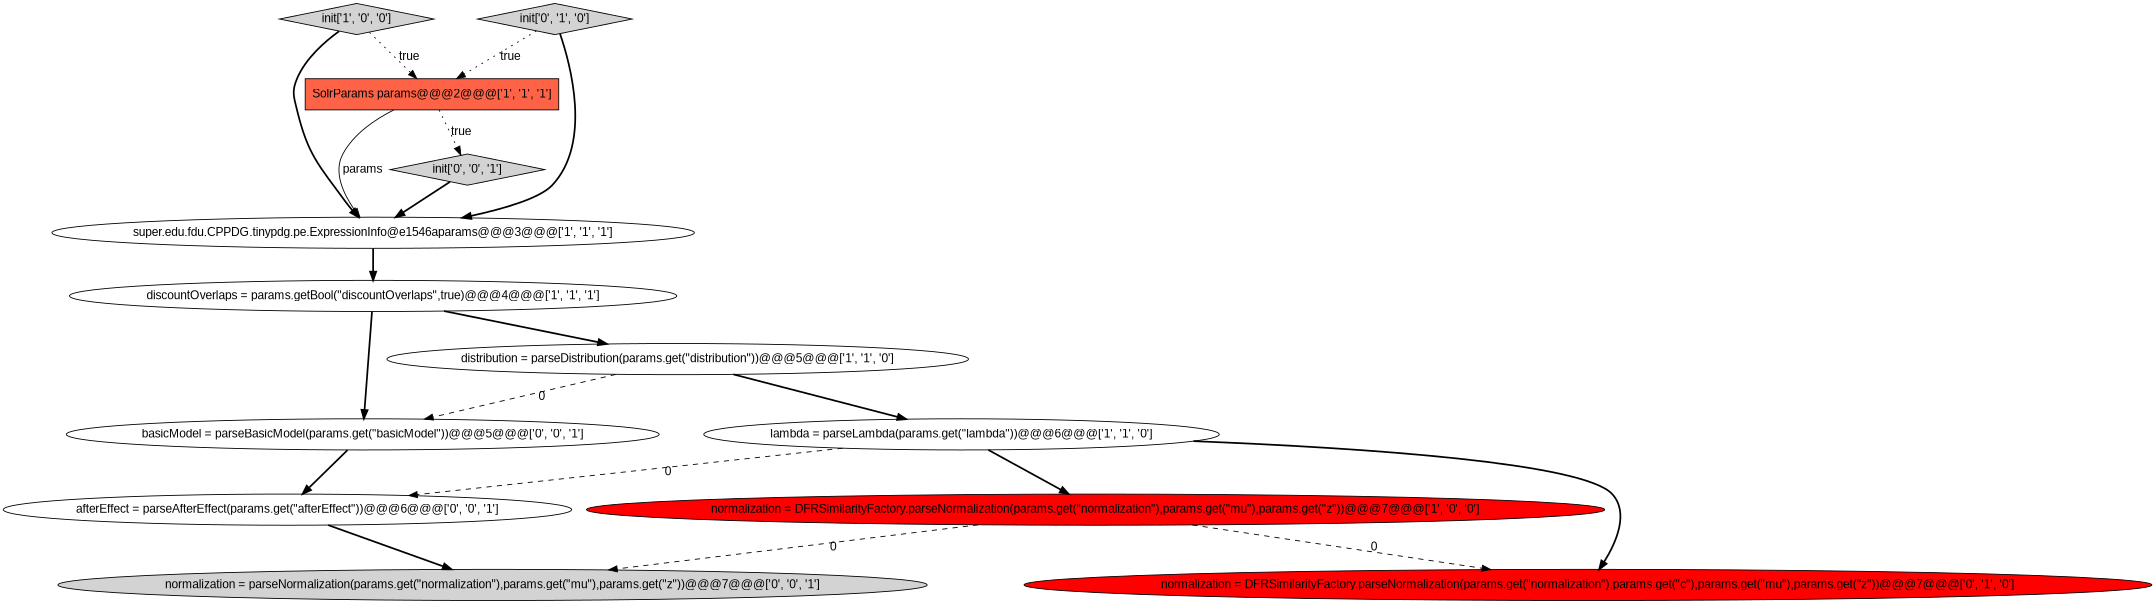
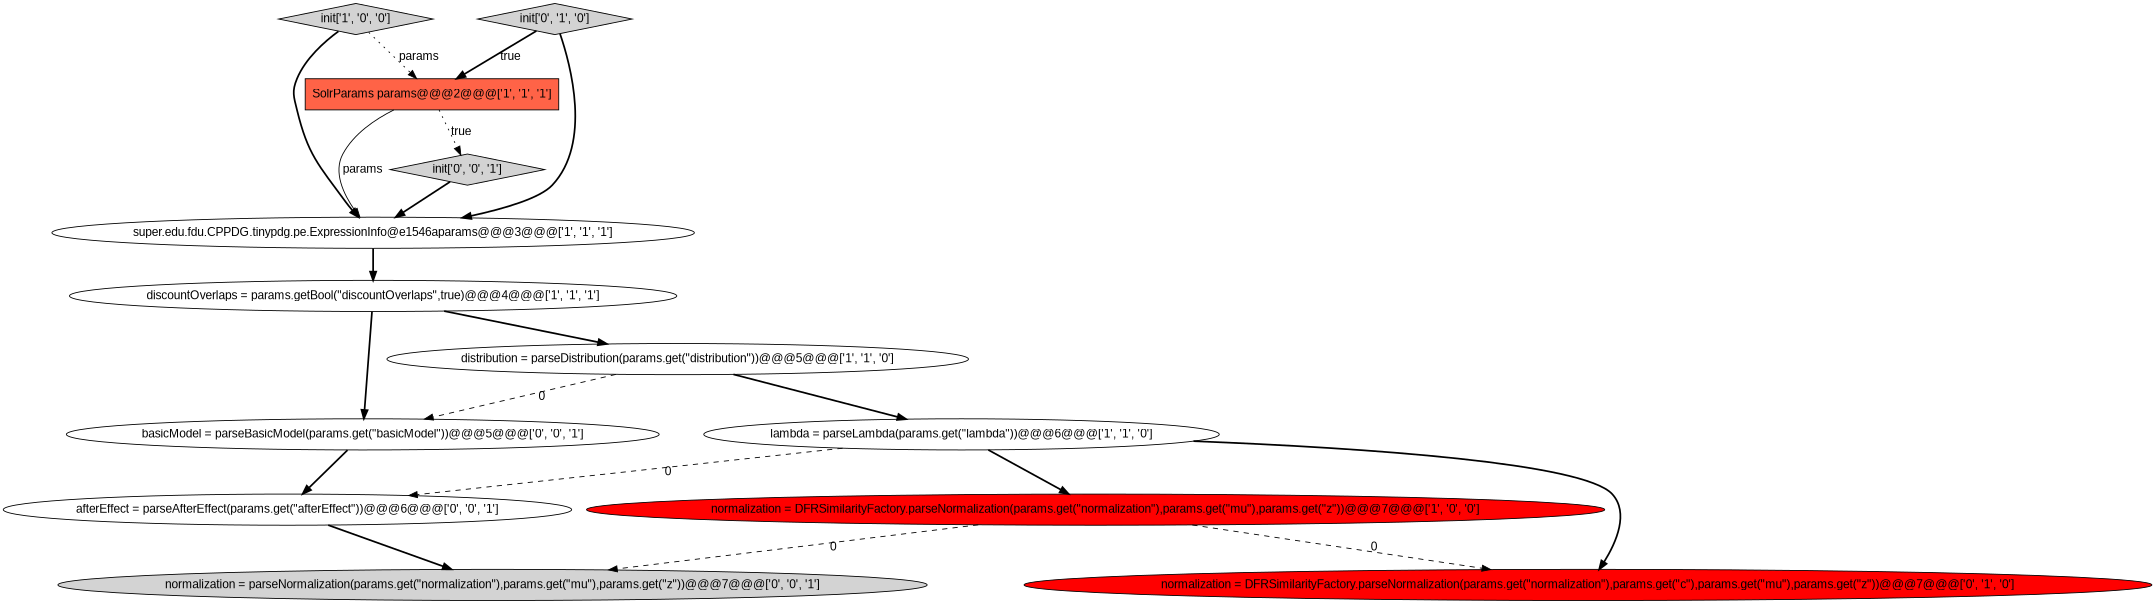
edge "init['0', '1', '0']" -> "SolrParams params@@@2@@@['1', '1', '1']": style dotted -> bold
edge "init['1', '0', '0']" -> "SolrParams params@@@2@@@['1', '1', '1']": label "true" -> "params"
